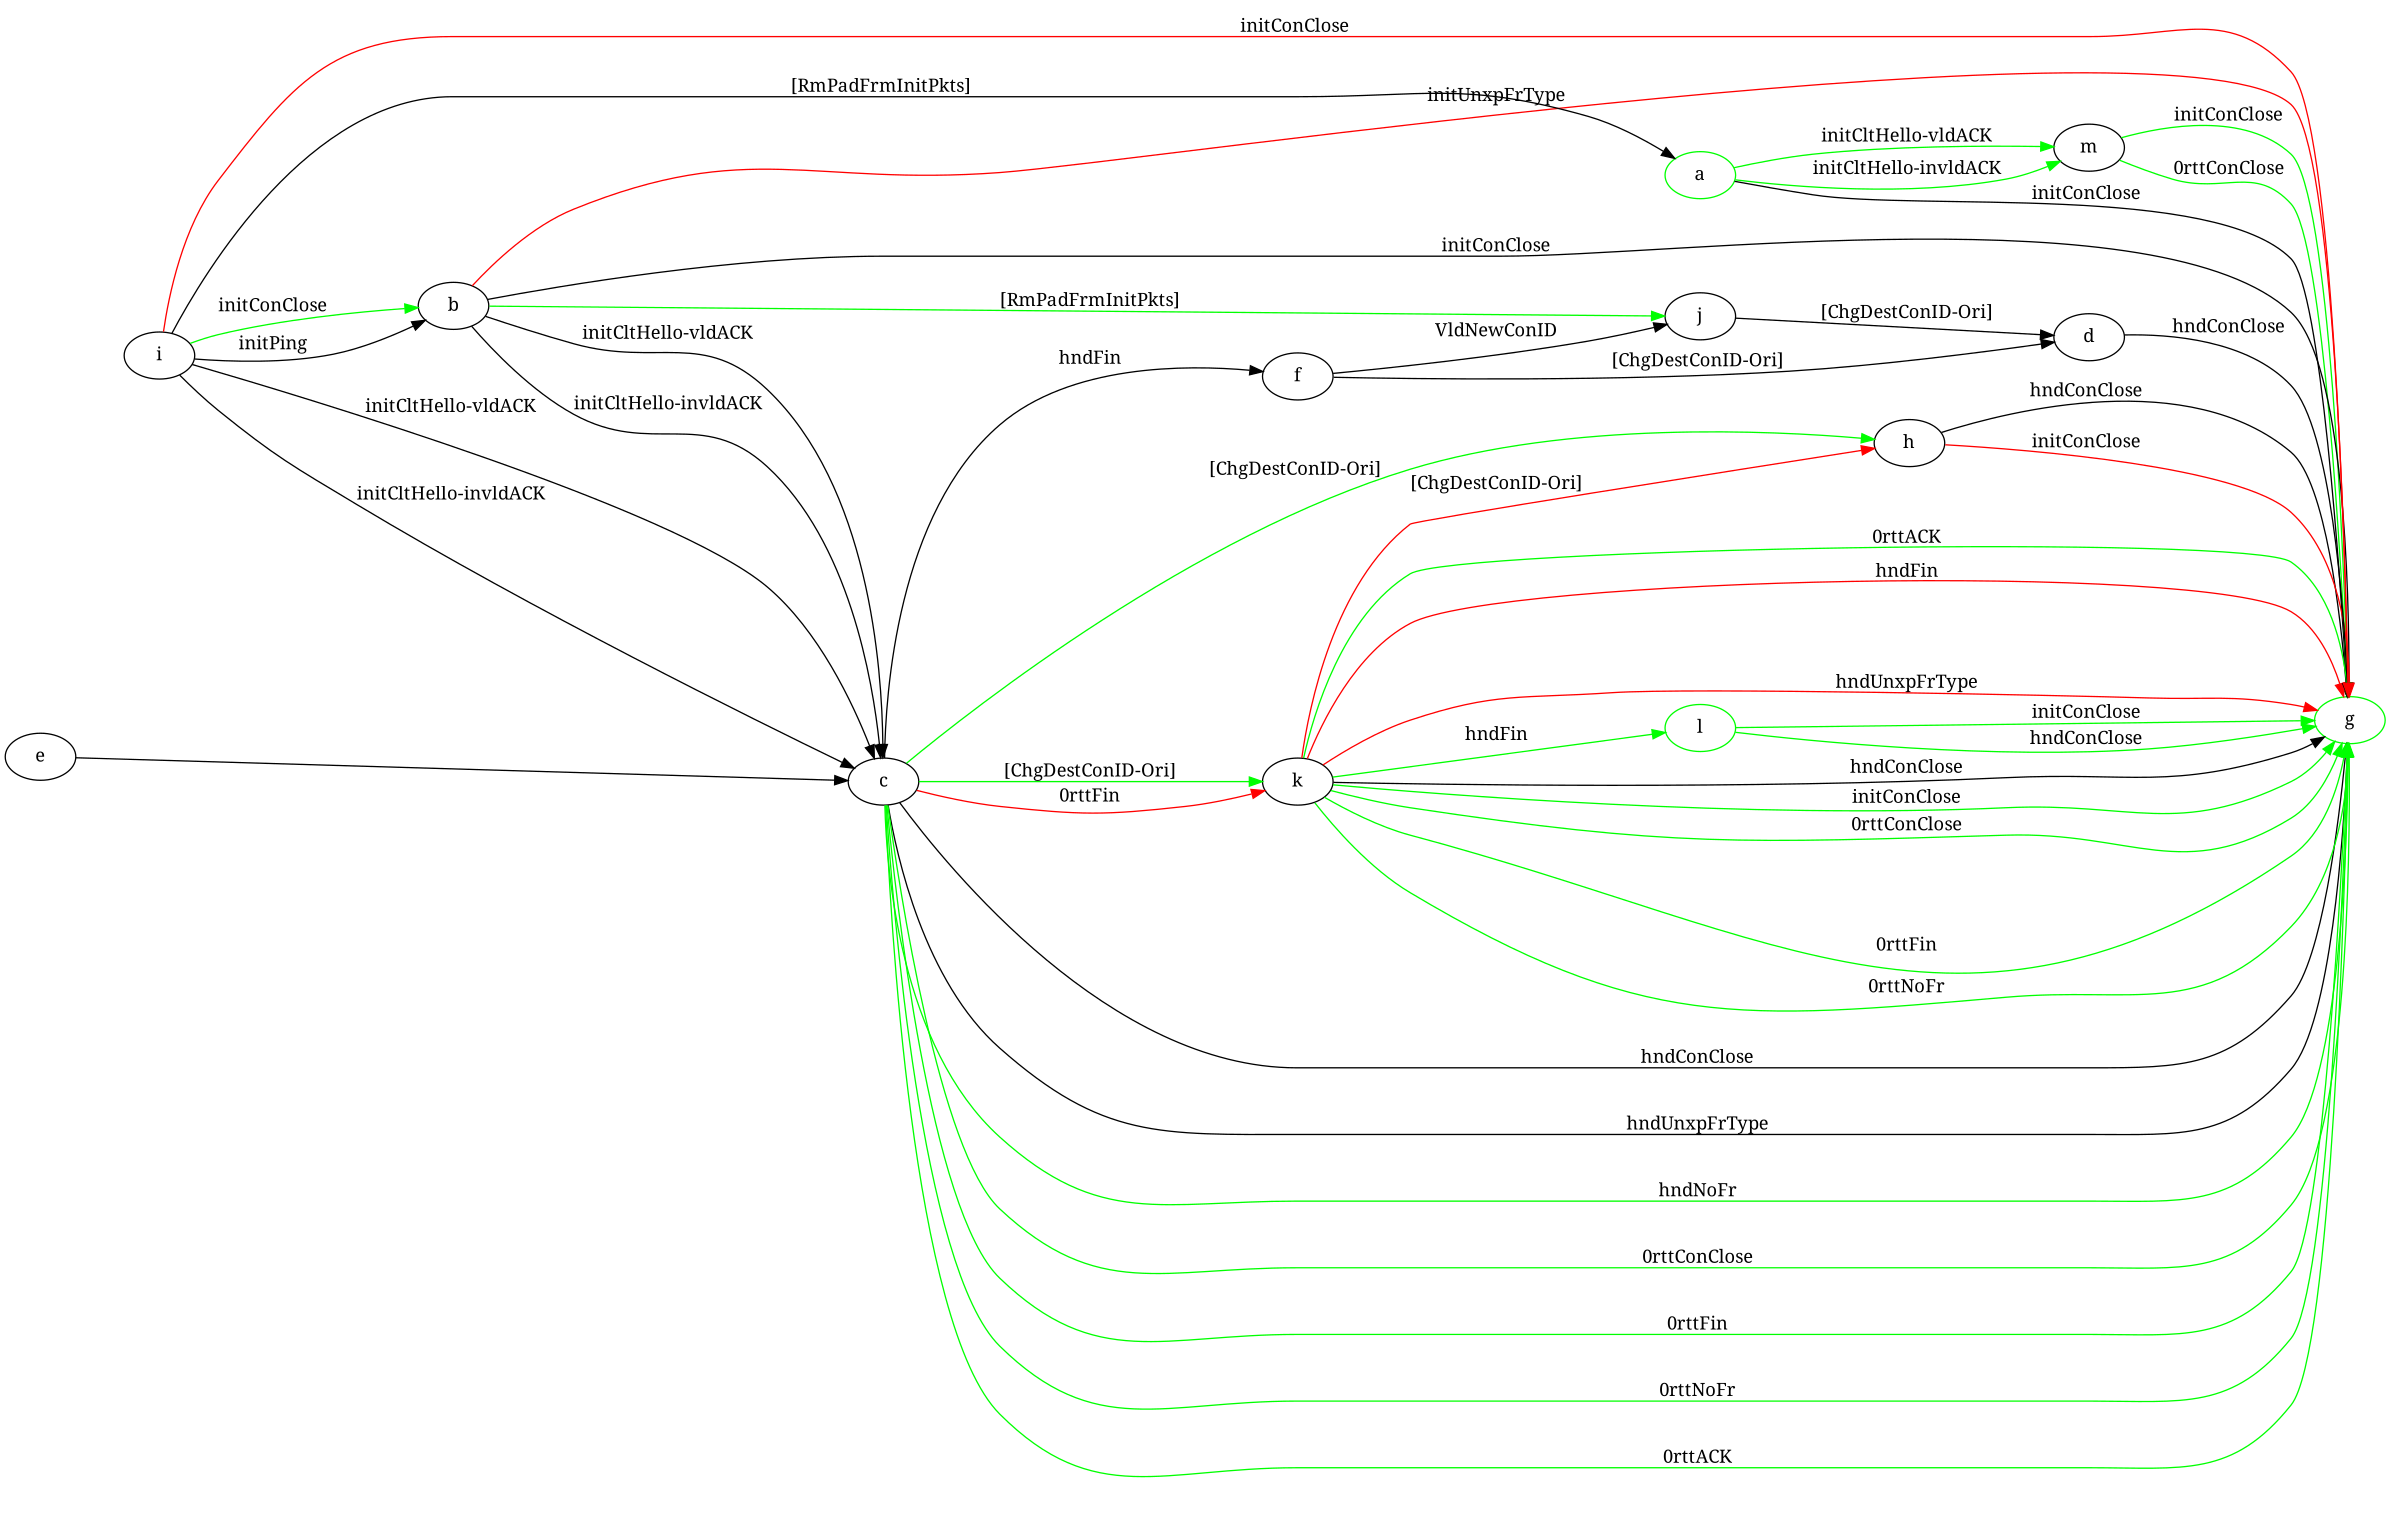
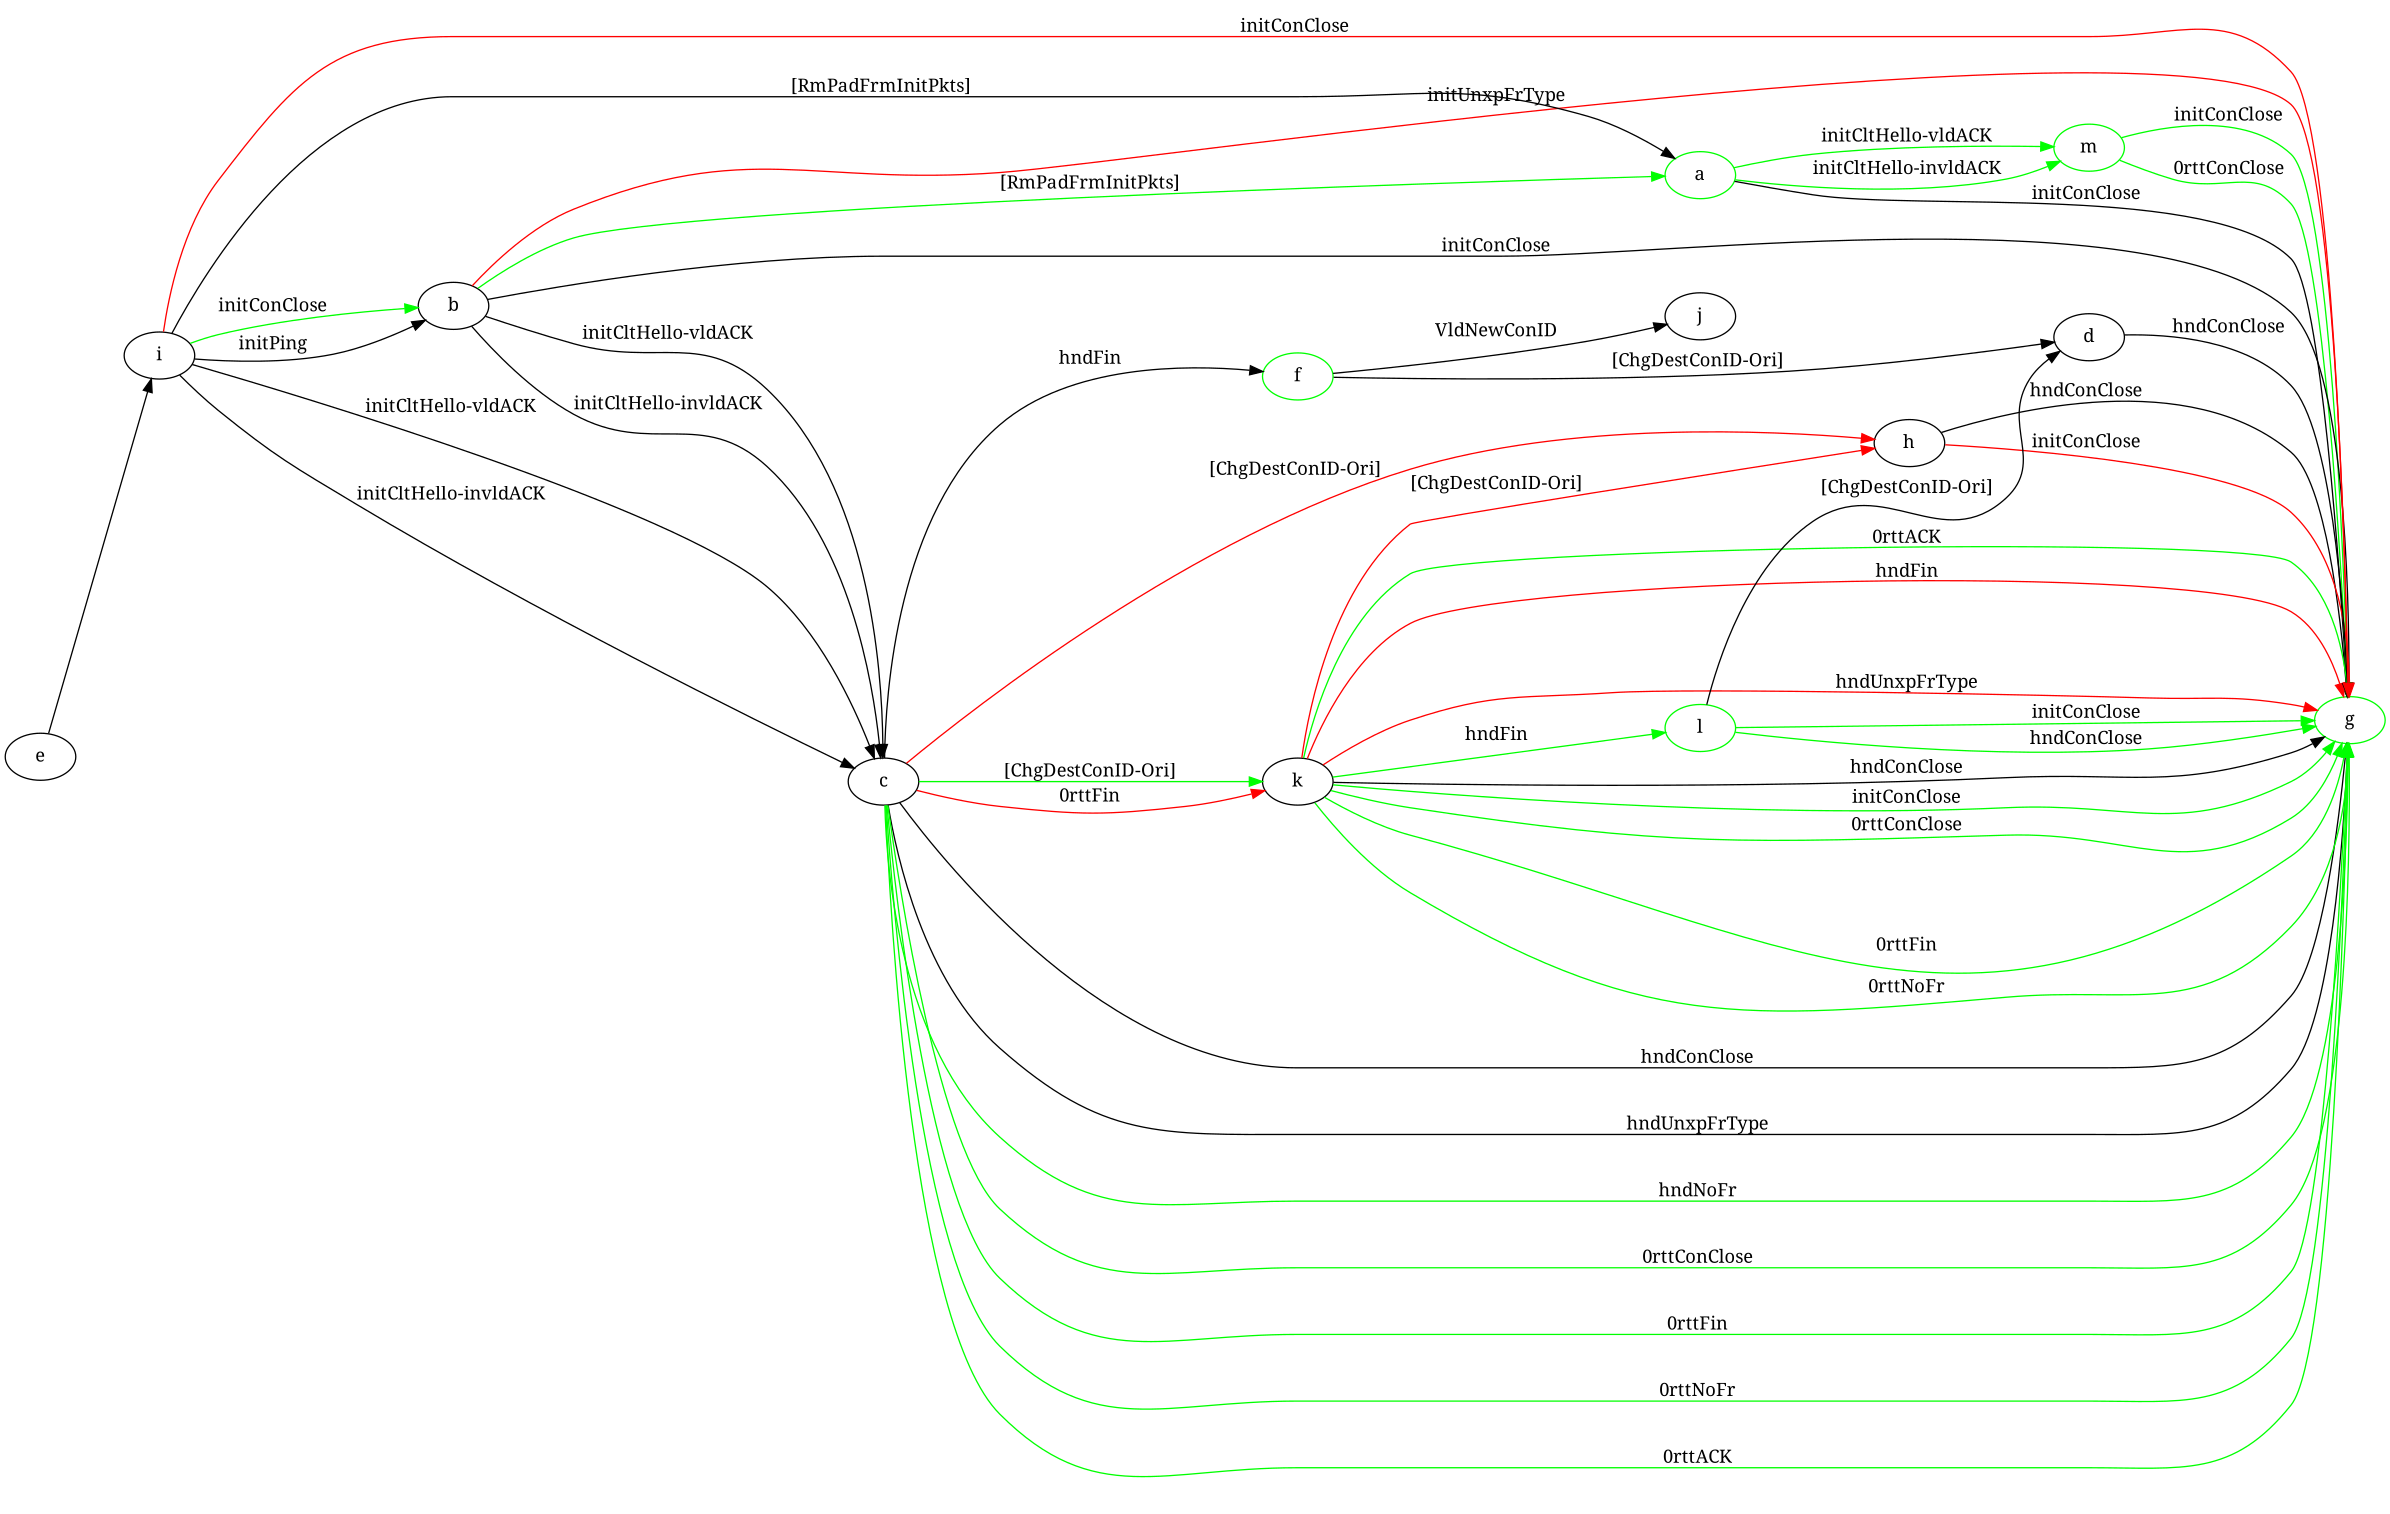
node "m": color black -> green
edge "b" -> "j": now "b" -> "a"
edge "j" -> "d": now "l" -> "d"
node "f": color black -> green
edge "c" -> "h": color green -> red
edge "e" -> "c": now "e" -> "i"
